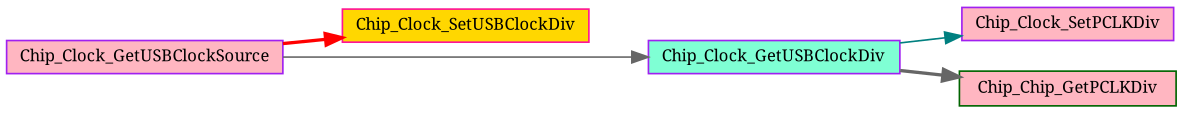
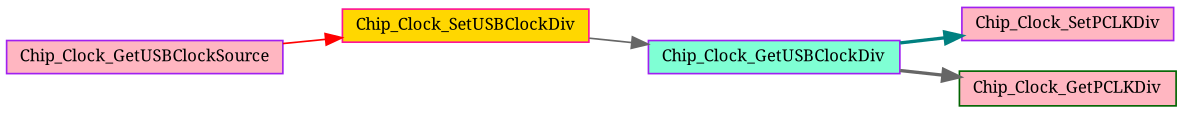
edge "Chip_Clock_GetUSBClockDiv" -> "Chip_Clock_SetPCLKDiv": style solid -> bold
edge "Chip_Clock_GetUSBClockSource" -> "Chip_Clock_SetUSBClockDiv": style bold -> solid
edge "Chip_Clock_GetUSBClockSource" -> "Chip_Clock_GetUSBClockDiv": now "Chip_Clock_SetUSBClockDiv" -> "Chip_Clock_GetUSBClockDiv"
node "Chip_Chip_GetPCLKDiv": label "Chip_Chip_GetPCLKDiv" -> "Chip_Clock_GetPCLKDiv"
